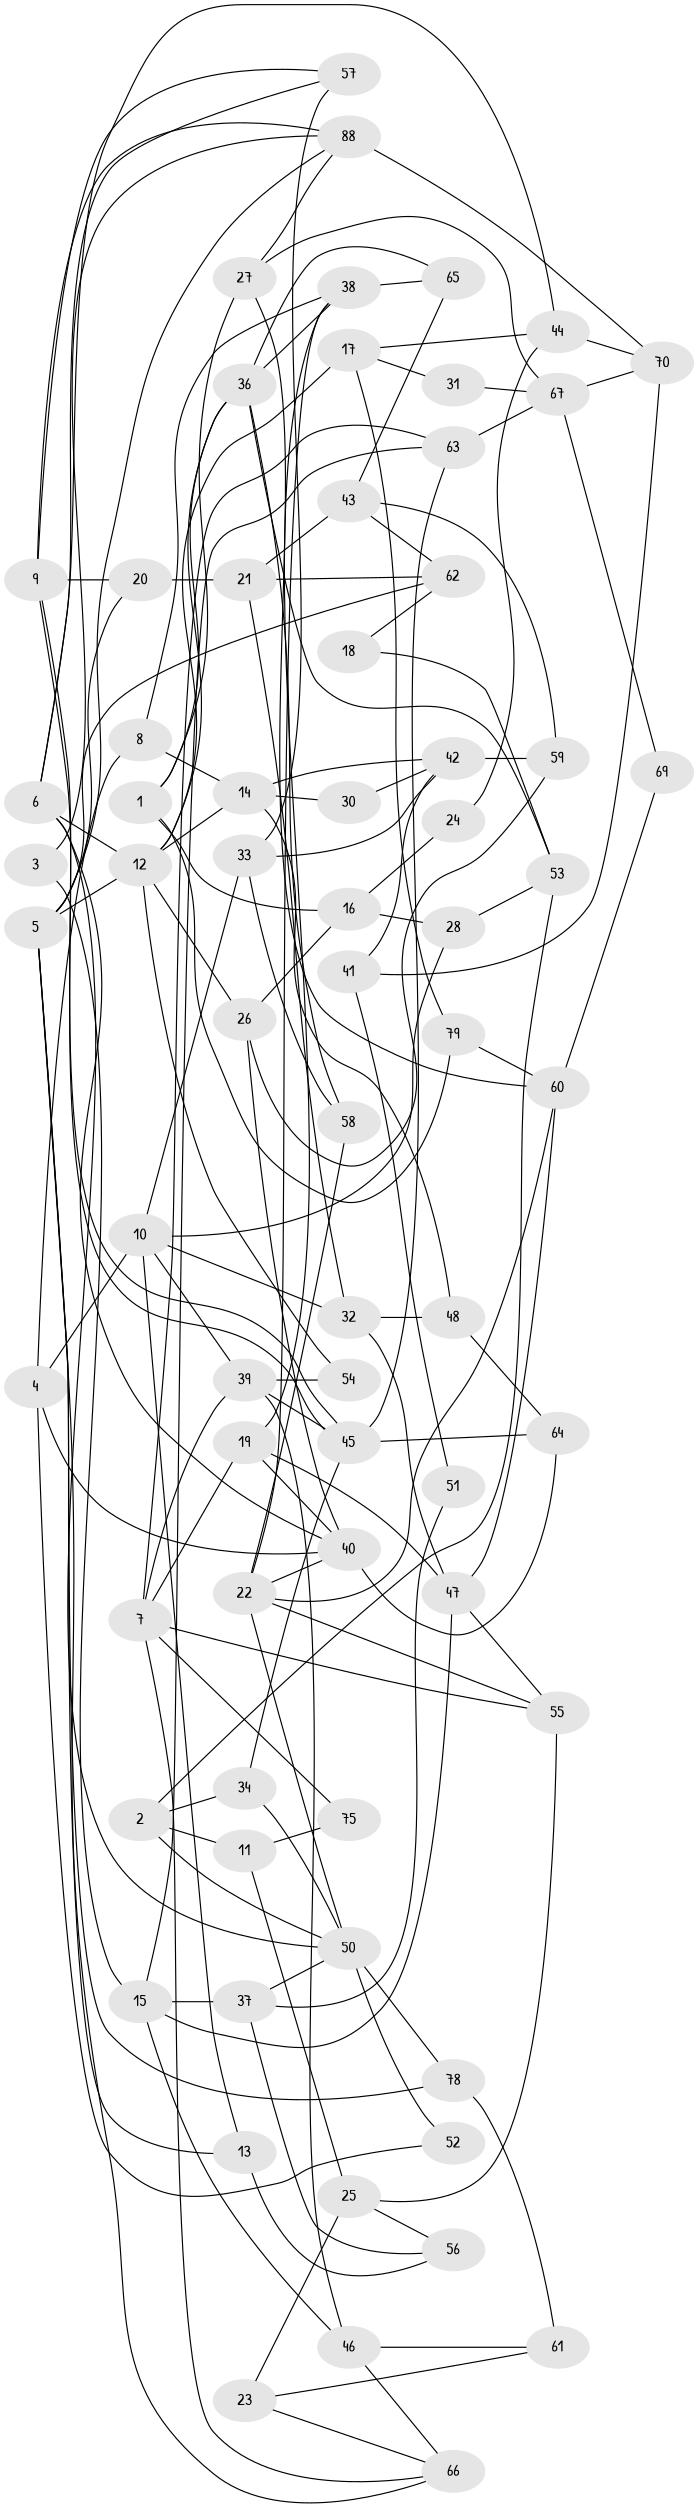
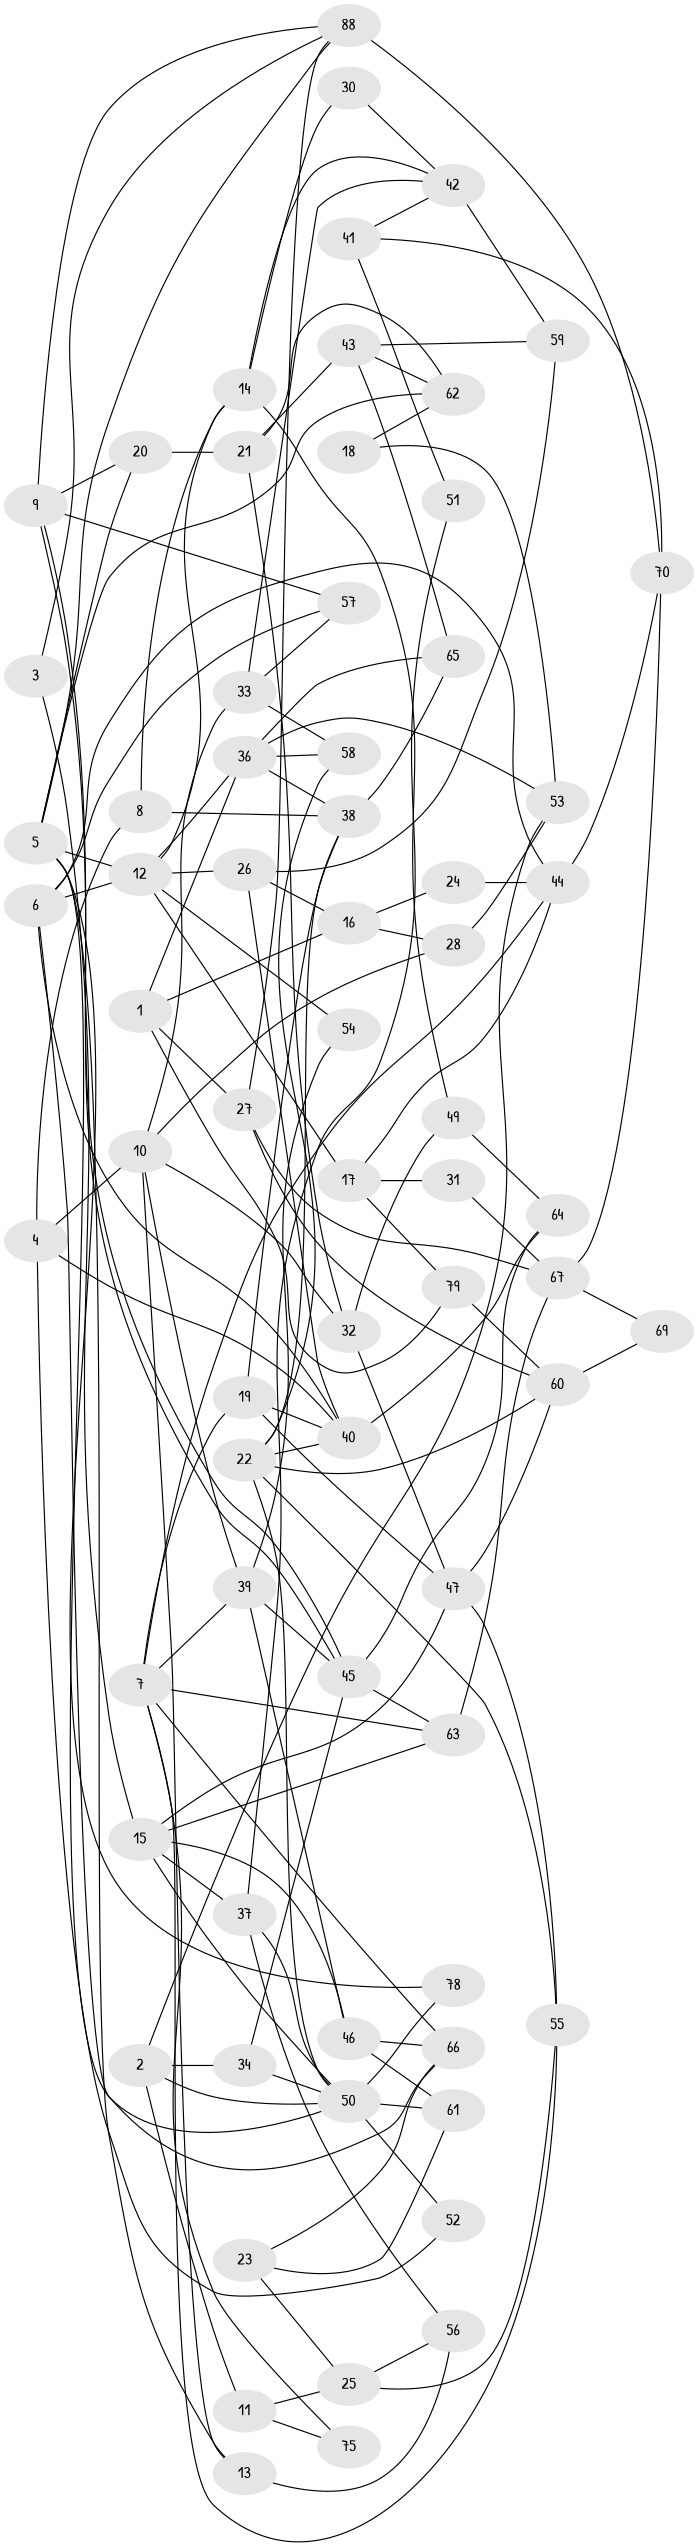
edge "44" -- "7": added
node "48": label "48" -> "49"
edge "15" -- "50": added
edge "78" -- "61": now "50" -- "61"
